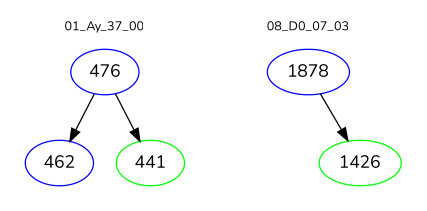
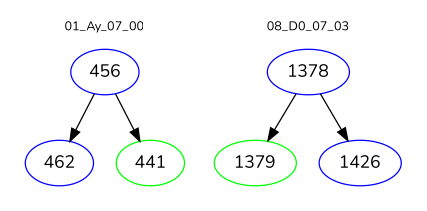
cluster "01_Ay_37_00": label "01_Ay_37_00" -> "01_Ay_07_00"
node "476": label "476" -> "456"
node "1878": label "1878" -> "1378"
node "1379": added
node "1426": color green -> blue
